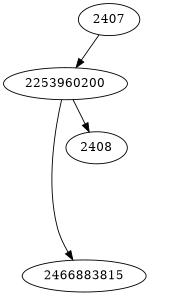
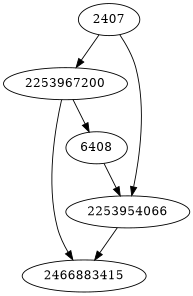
node "2253960200": label "2253960200" -> "2253967200"
node "2408": label "2408" -> "6408"
node "2253954066": added
node "2466883815": label "2466883815" -> "2466883415"
